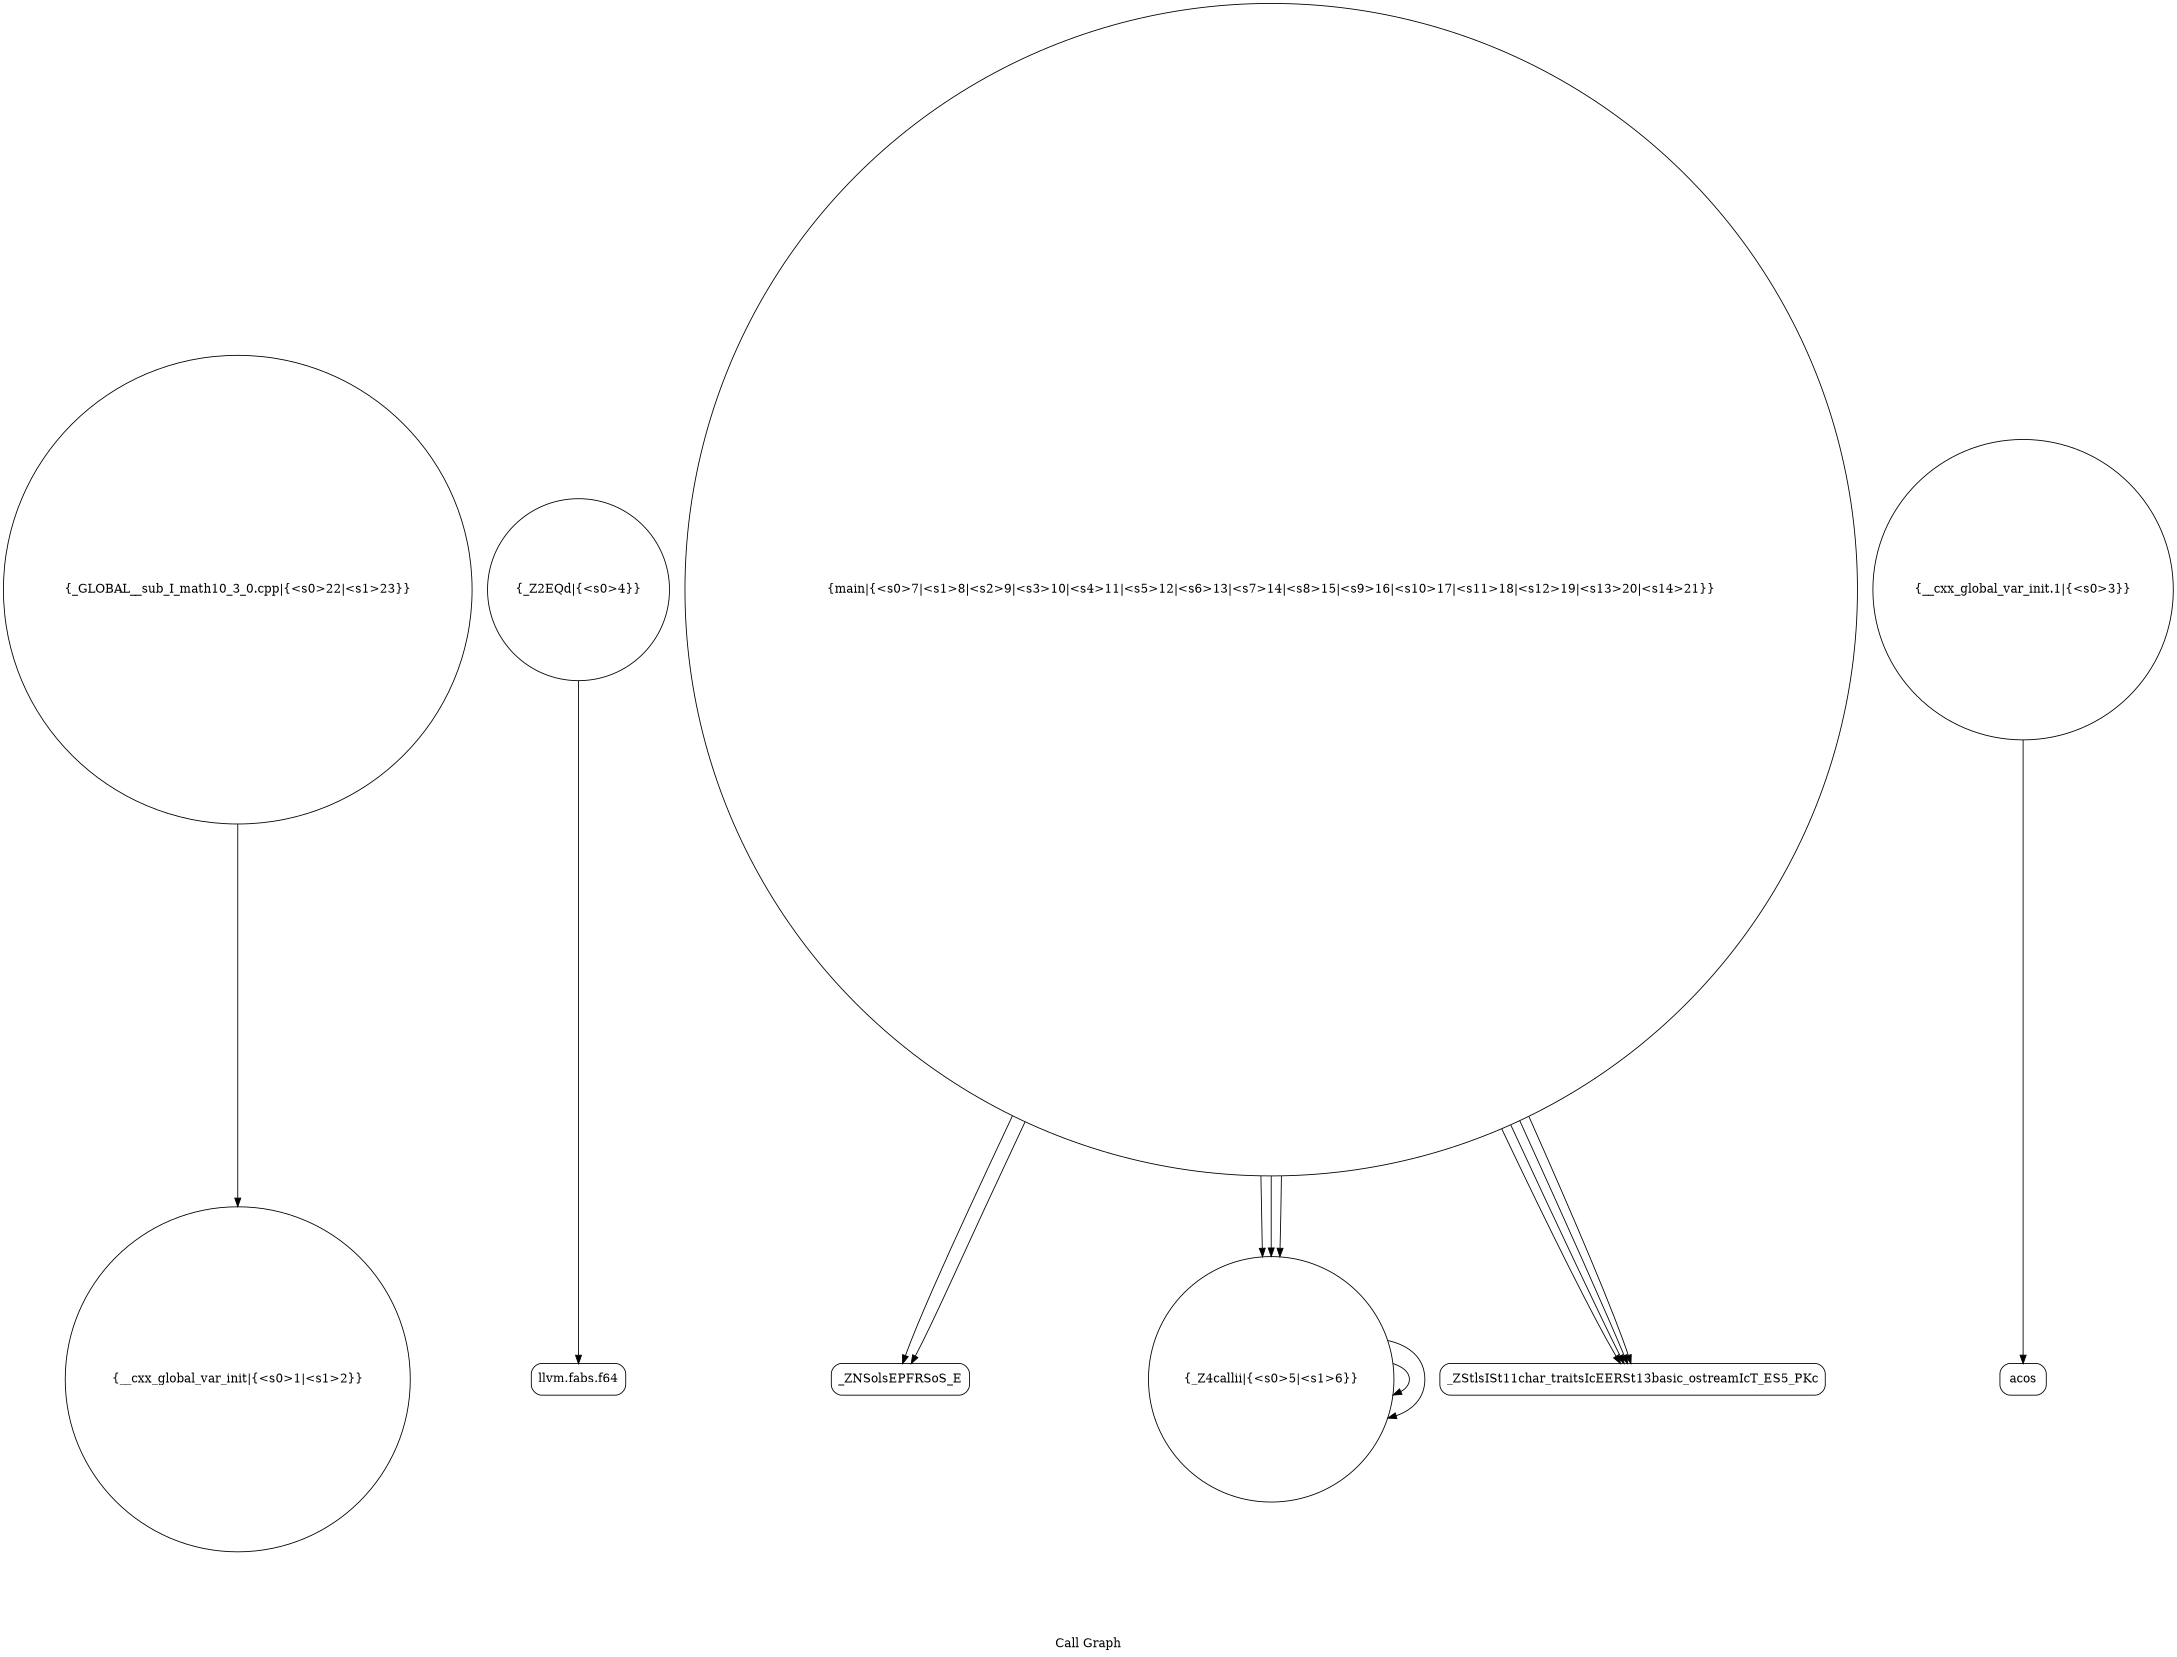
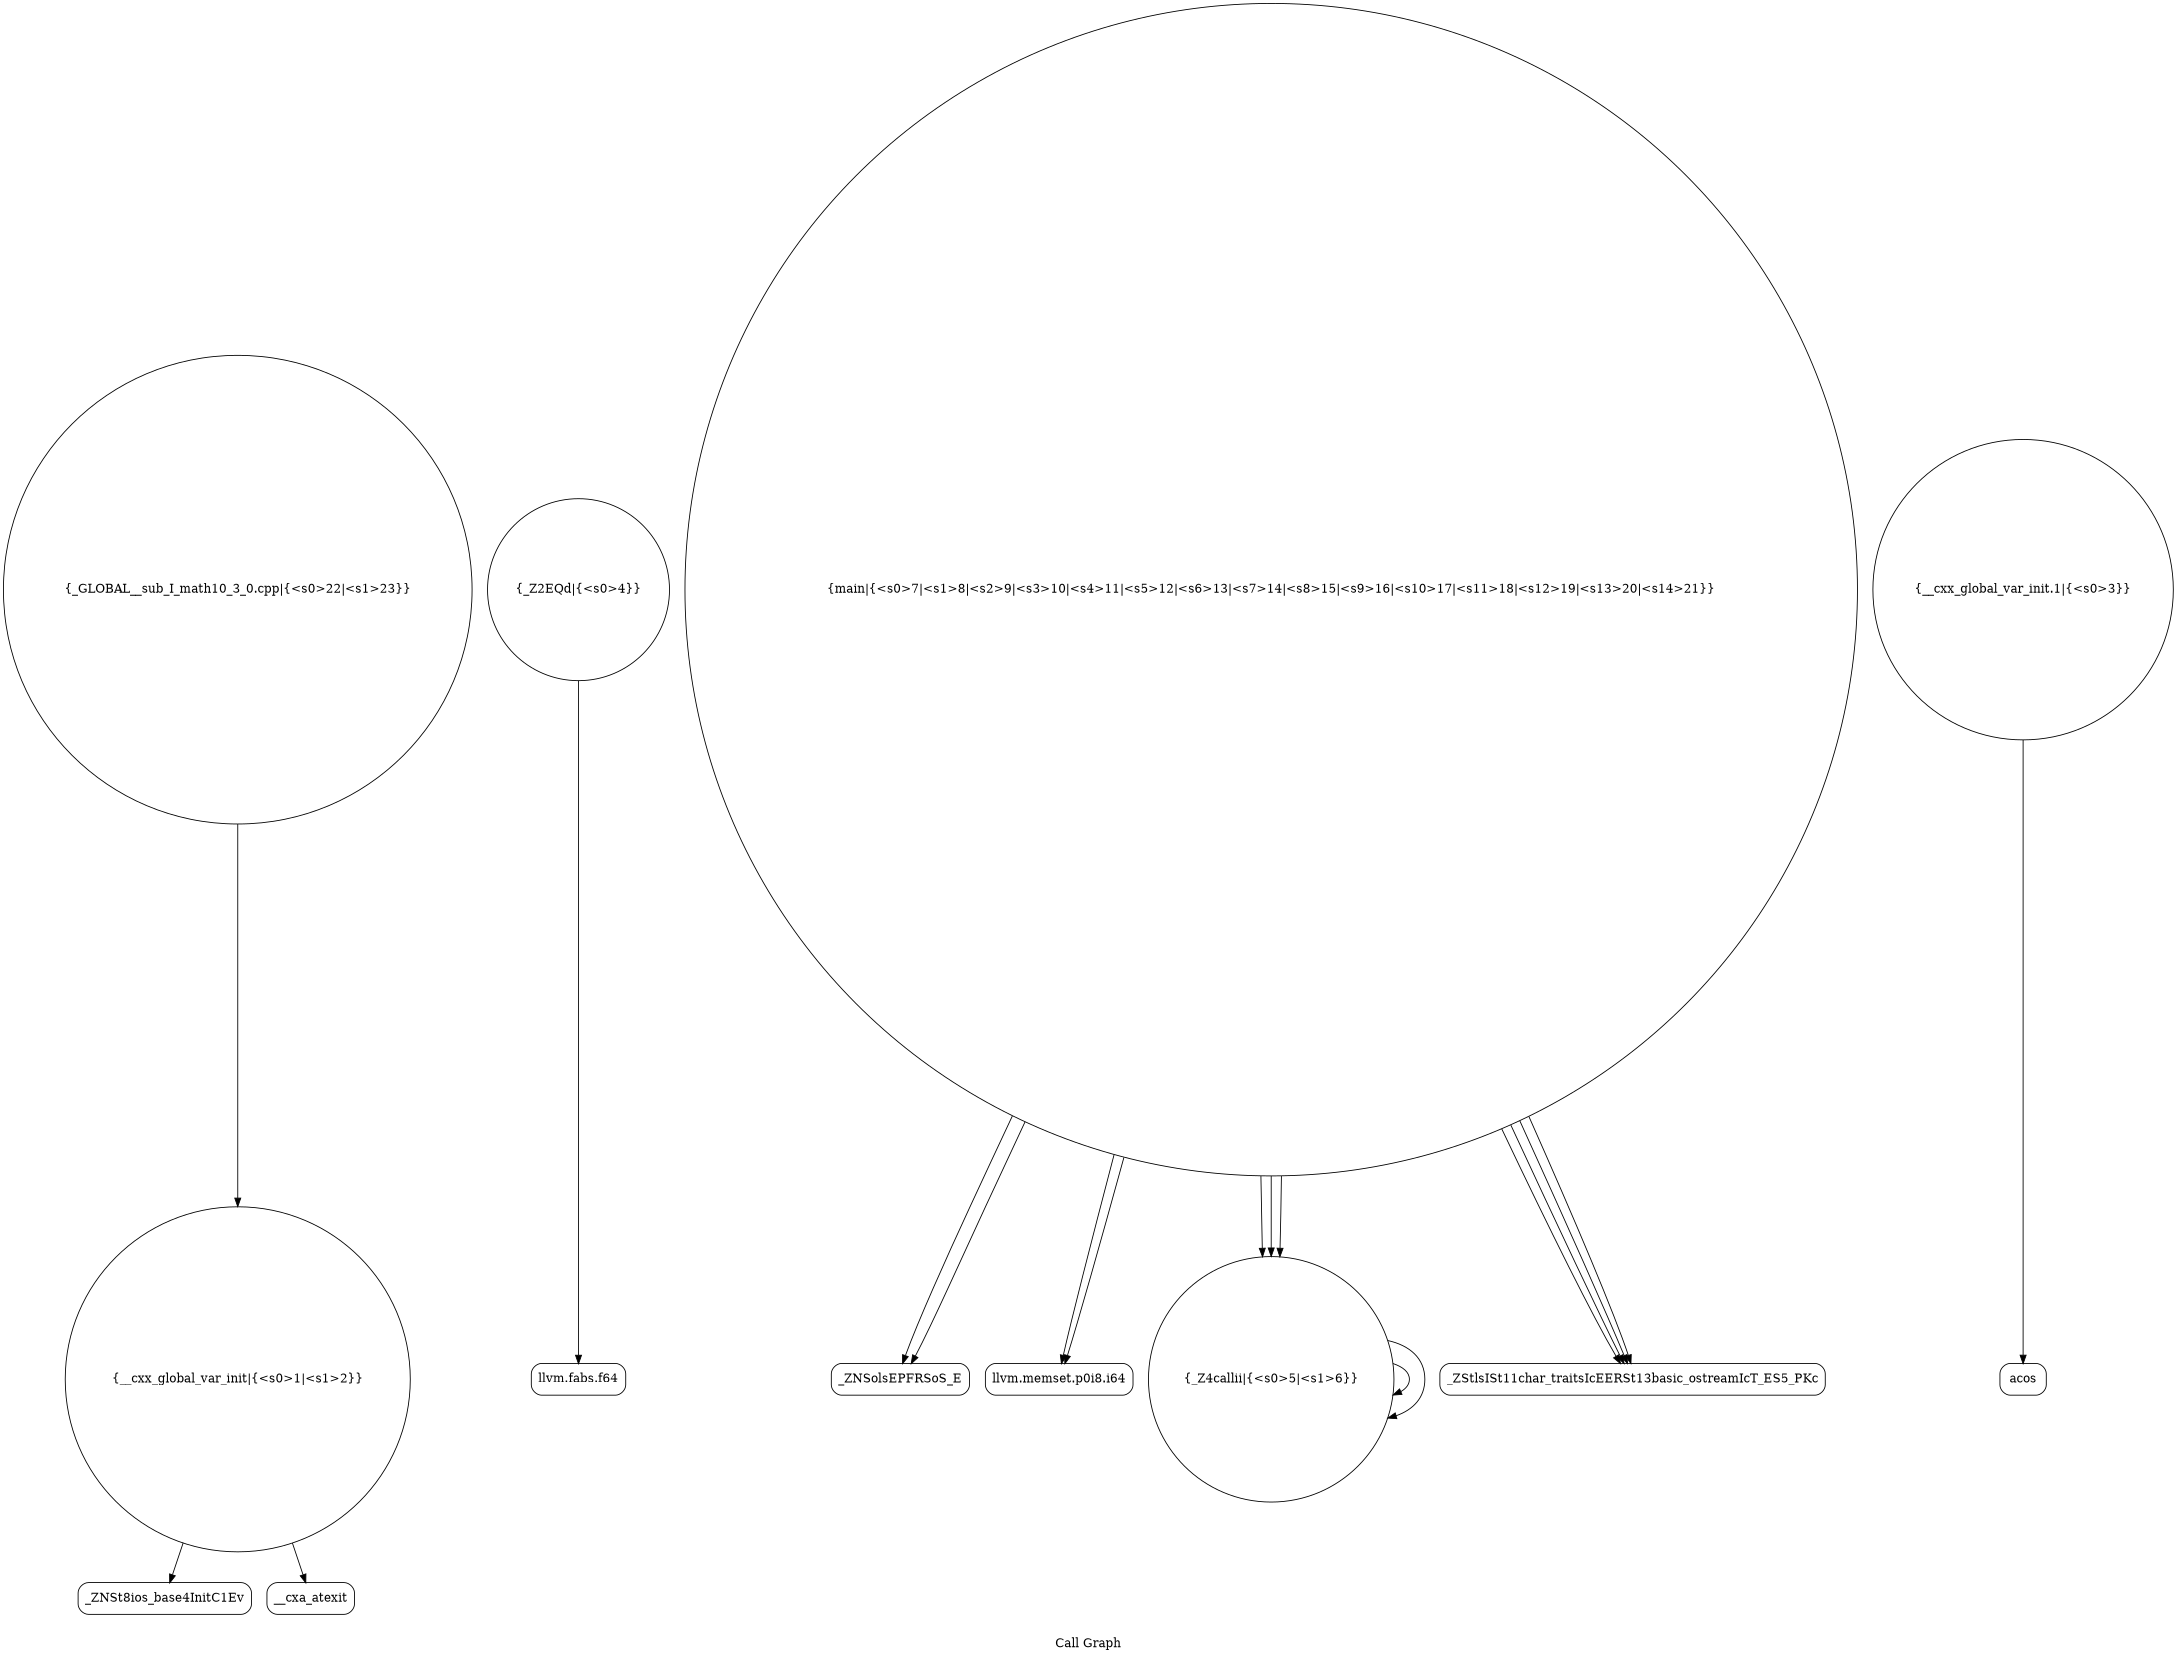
node "llvm.memset.p0i8.i64": added
node "_ZNSt8ios_base4InitC1Ev": added
node "__cxa_atexit": added
